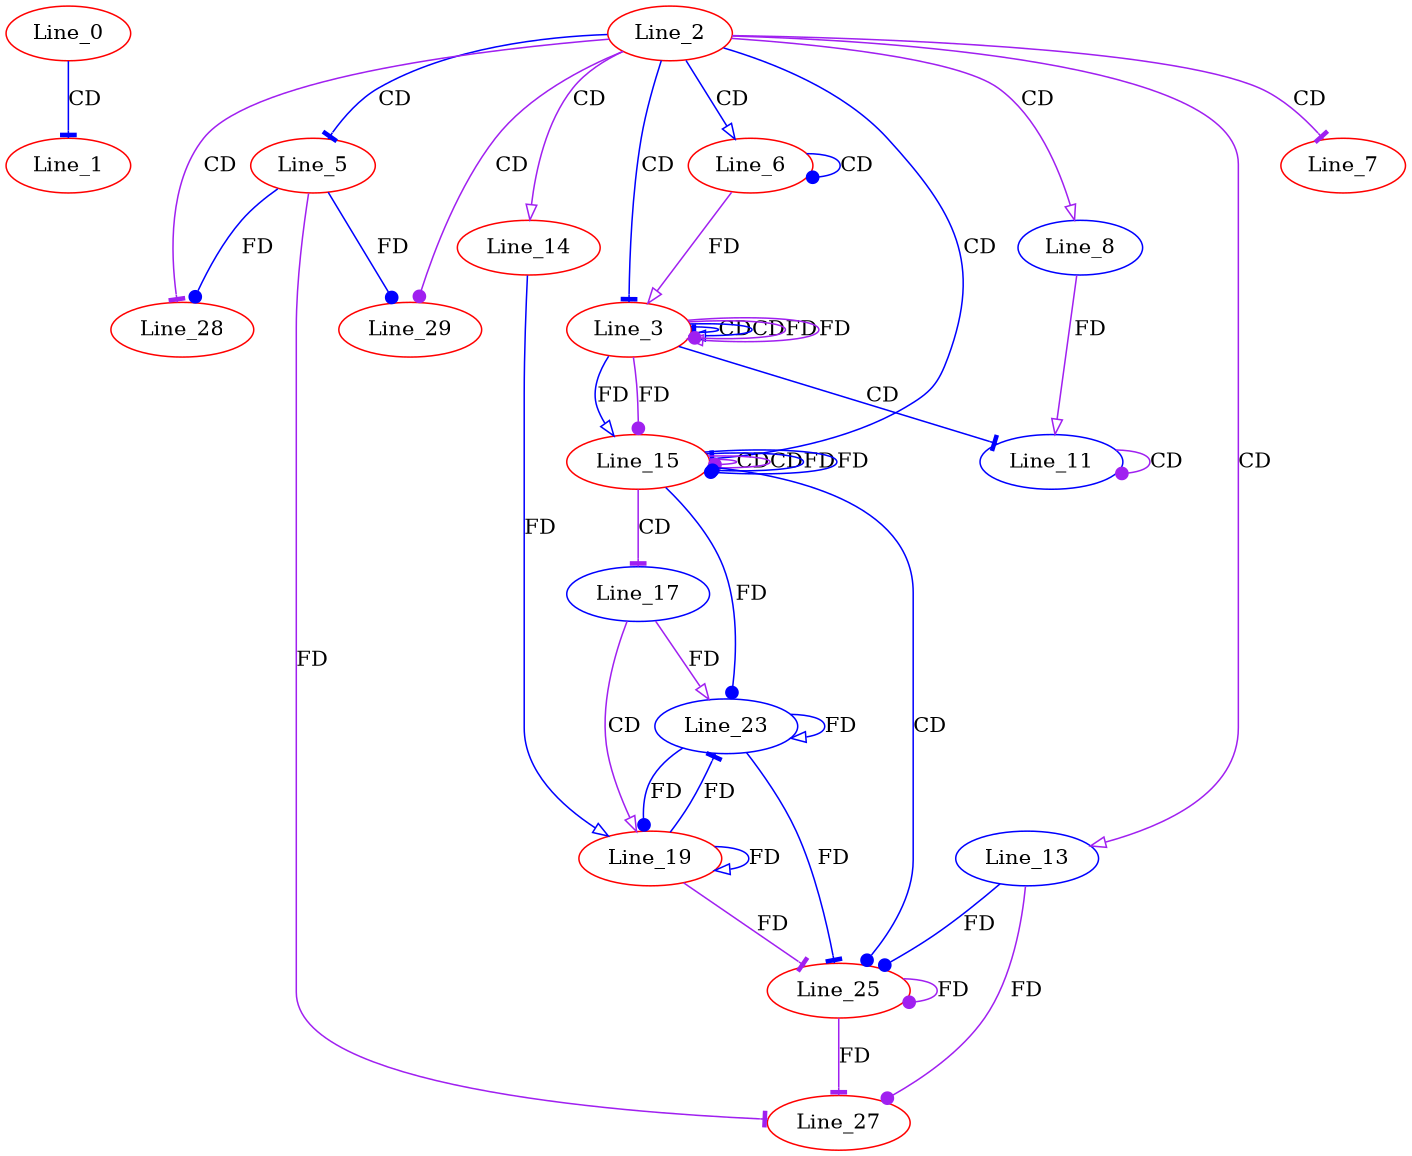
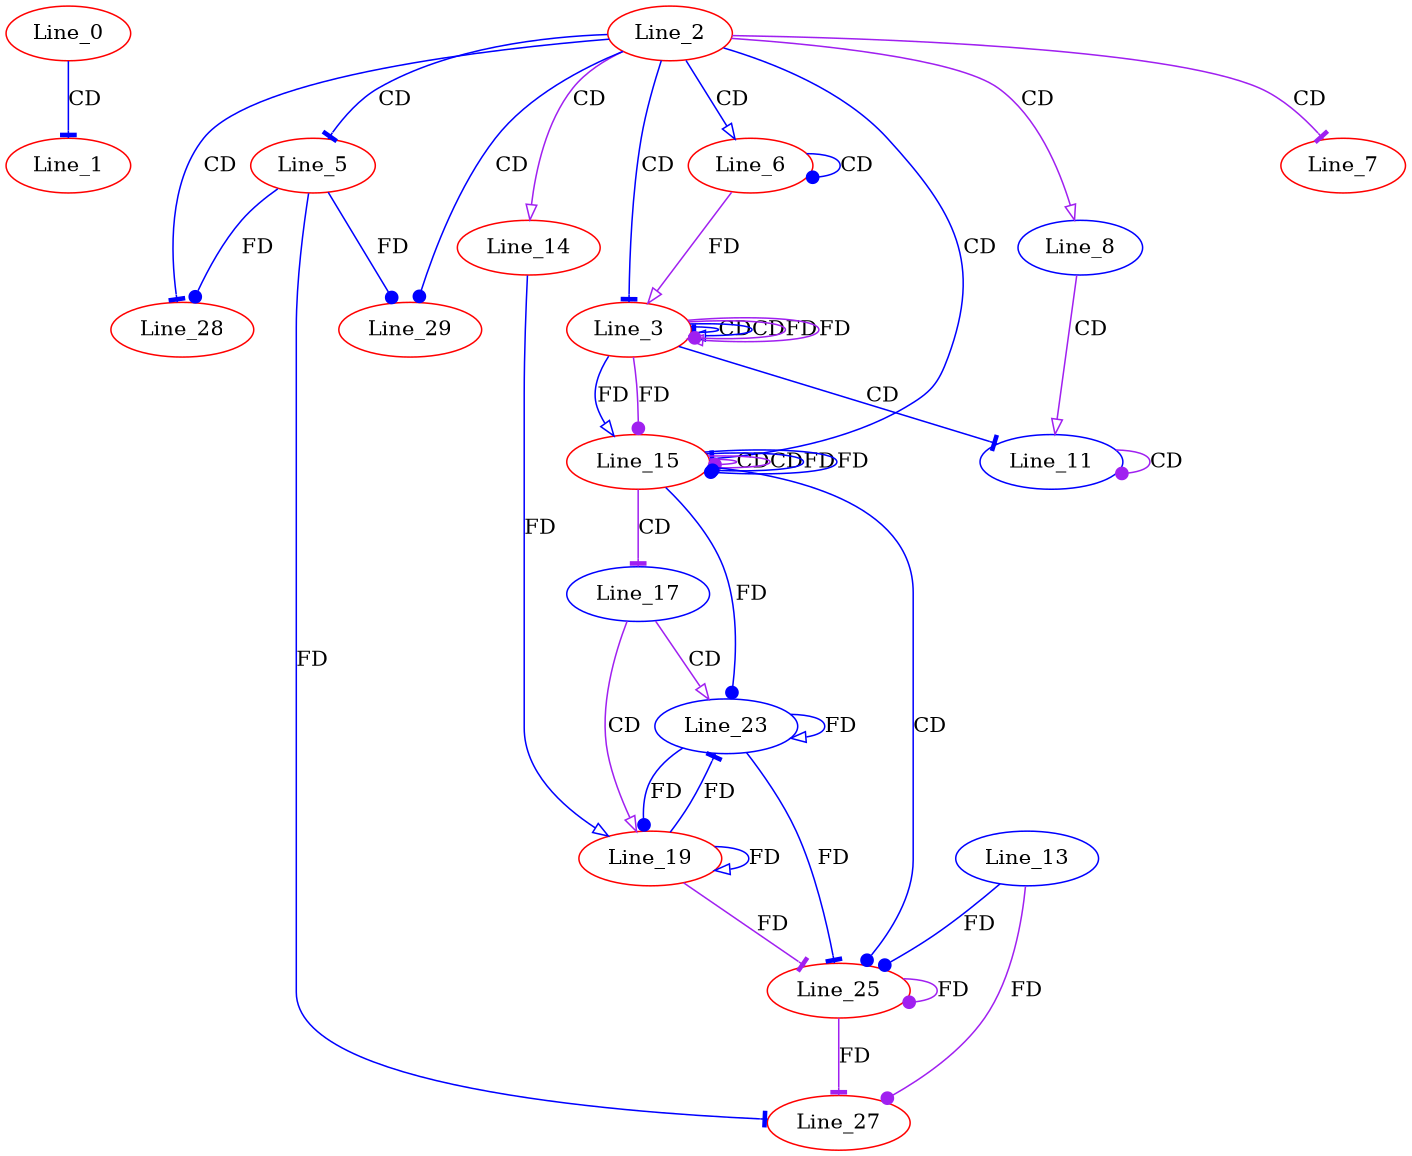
edge "Line_2" -> "Line_28": color purple -> blue
edge "Line_2" -> "Line_29": color purple -> blue
edge "Line_2" -> "Line_13": removed, label "CD"
edge "Line_8" -> "Line_11": label "FD" -> "CD"
edge "Line_17" -> "Line_23": label "FD" -> "CD"
edge "Line_5" -> "Line_27": color purple -> blue
